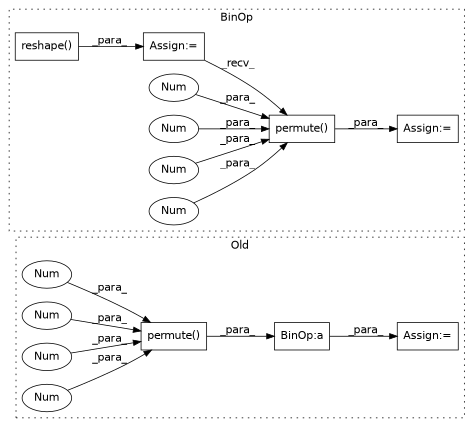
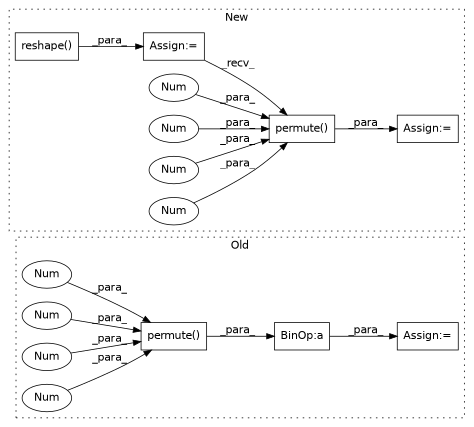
cluster "BinOp": label "BinOp" -> "New"
